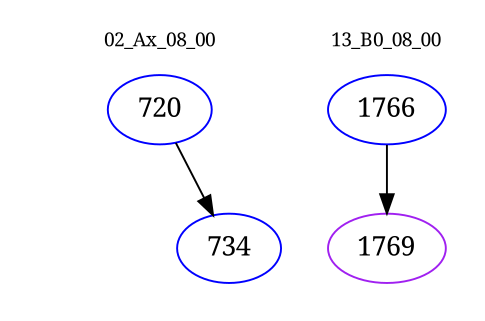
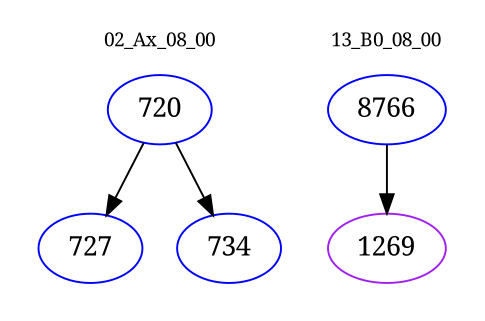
node "1766": label "1766" -> "8766"
node "727": added
node "1769": label "1769" -> "1269"
